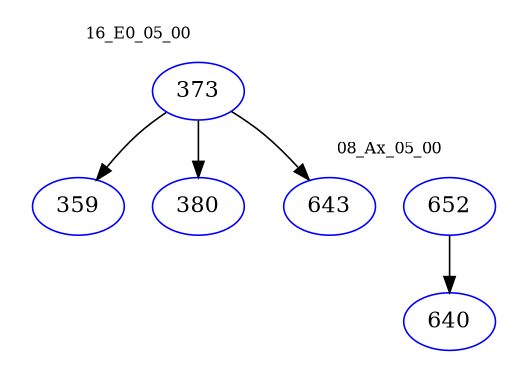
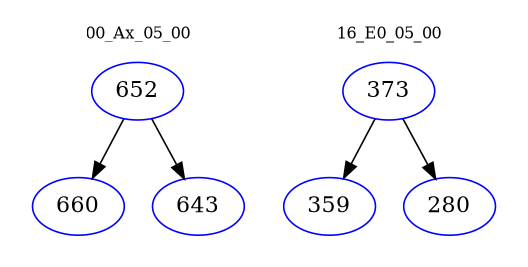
edge "373" -> "643": now "652" -> "643"
cluster "08_Ax_05_00": label "08_Ax_05_00" -> "00_Ax_05_00"
node "380": label "380" -> "280"
node "640": label "640" -> "660"
